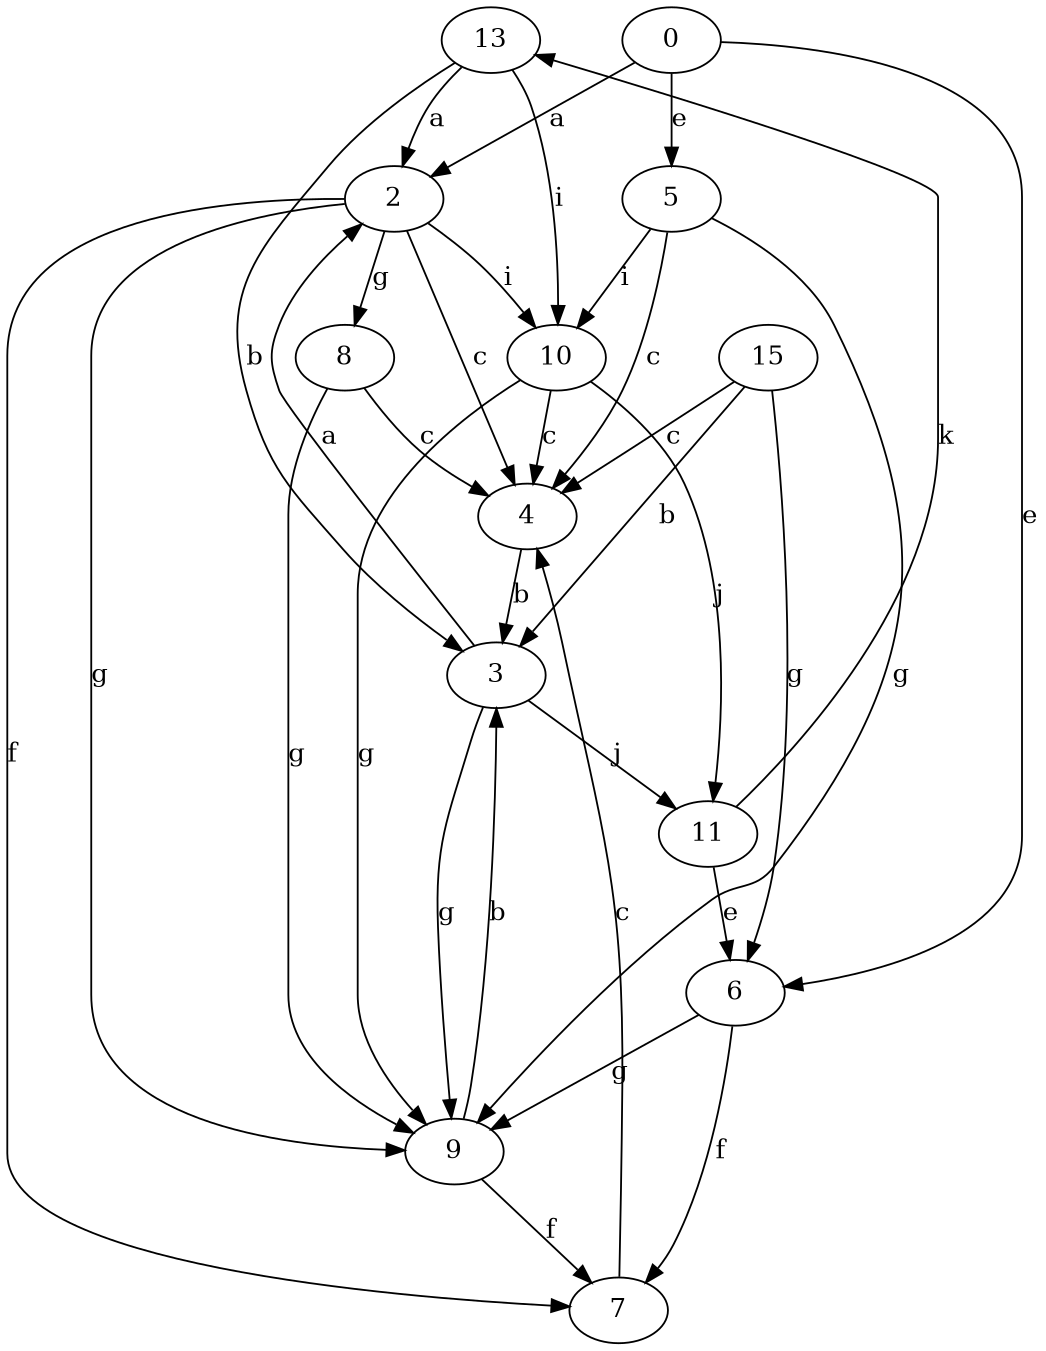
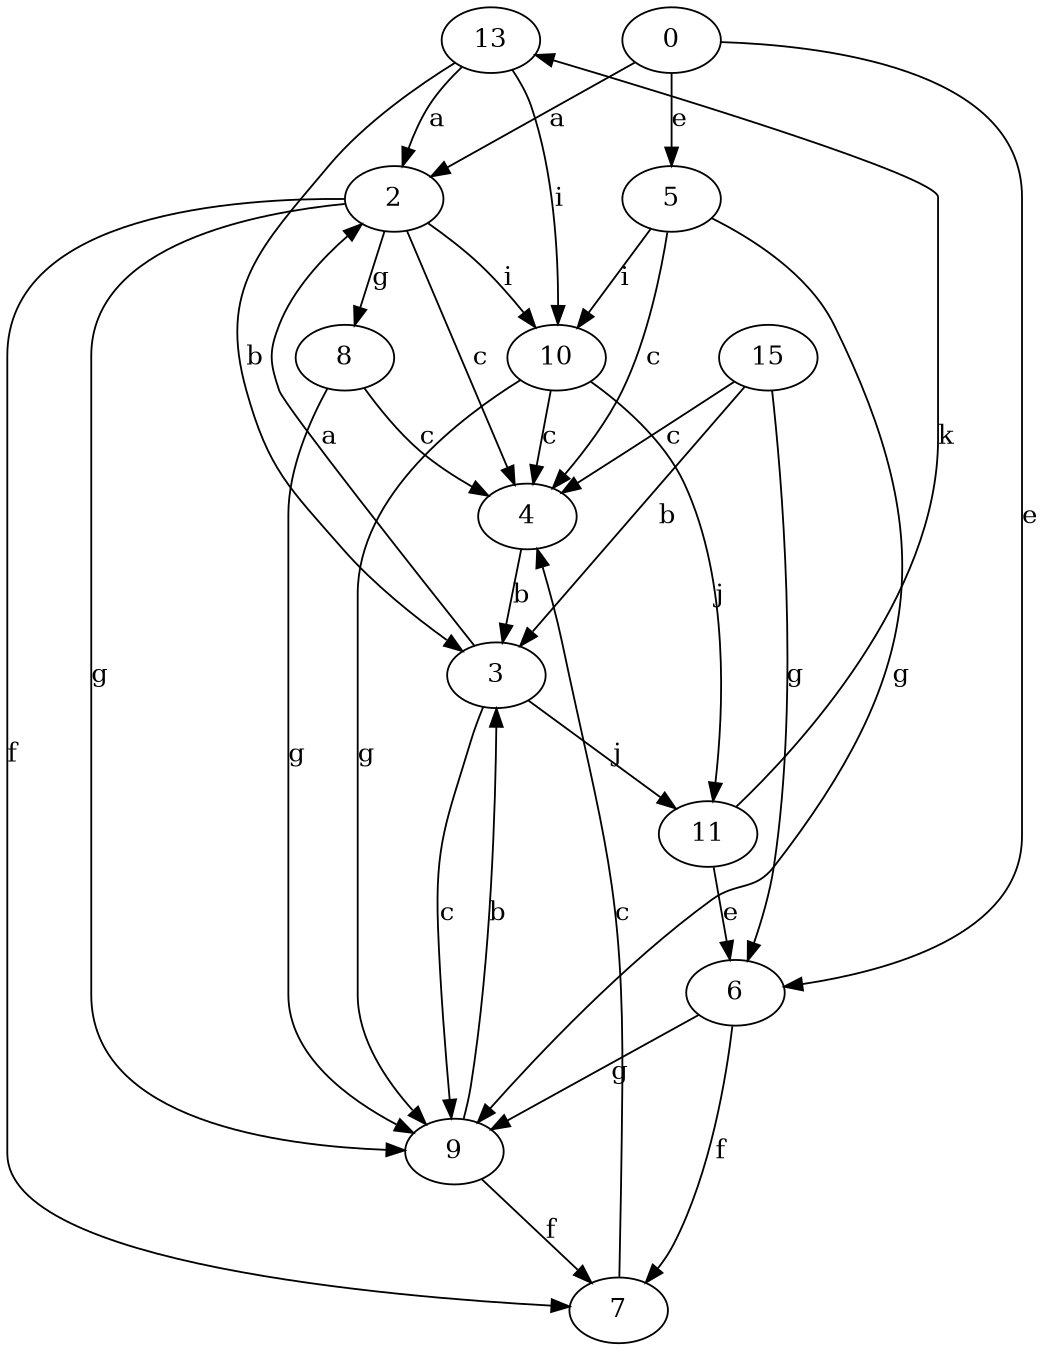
edge "3" -> "9": label "g" -> "c"
